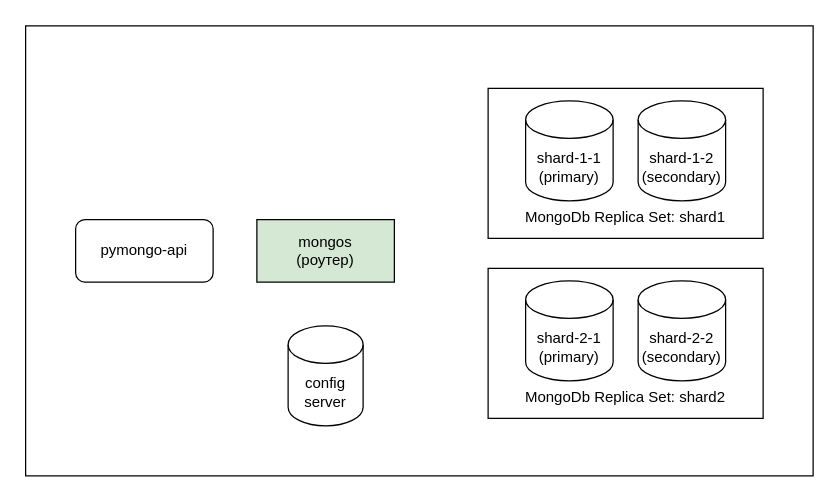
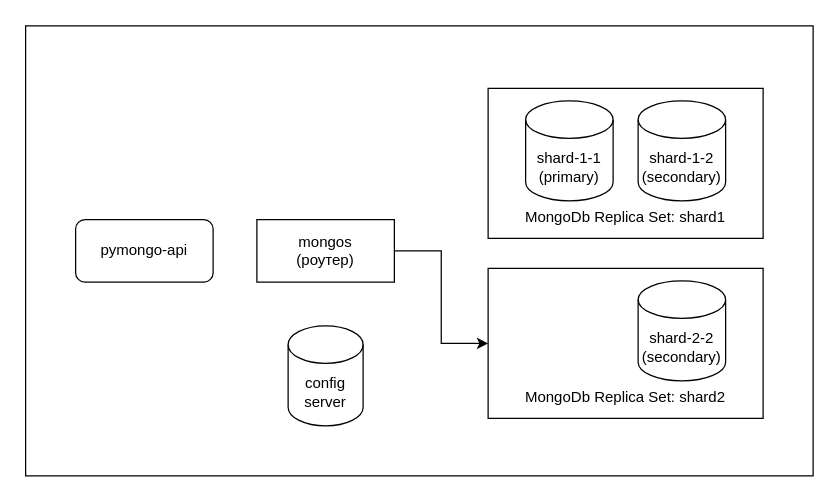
node "mongos (роутер)": fillcolor #d5e8d4 -> #ffffff
edge "mongos (роутер)" -> "MongoDb Replica Set: shard2": added
node "shard-2-1 (primary)": removed
